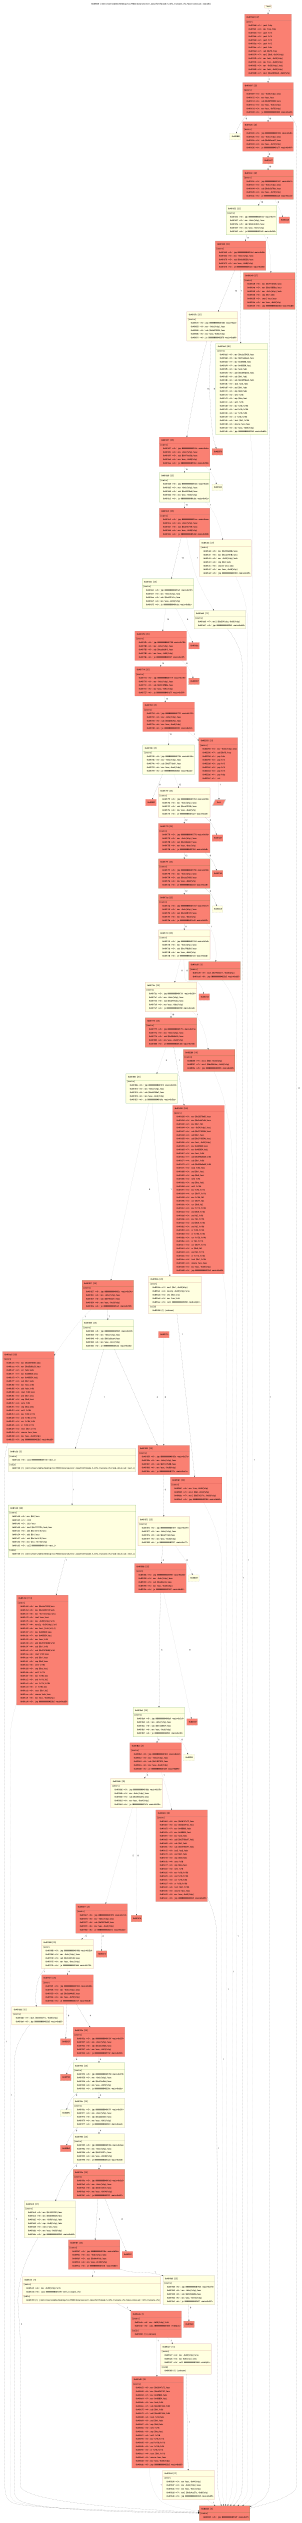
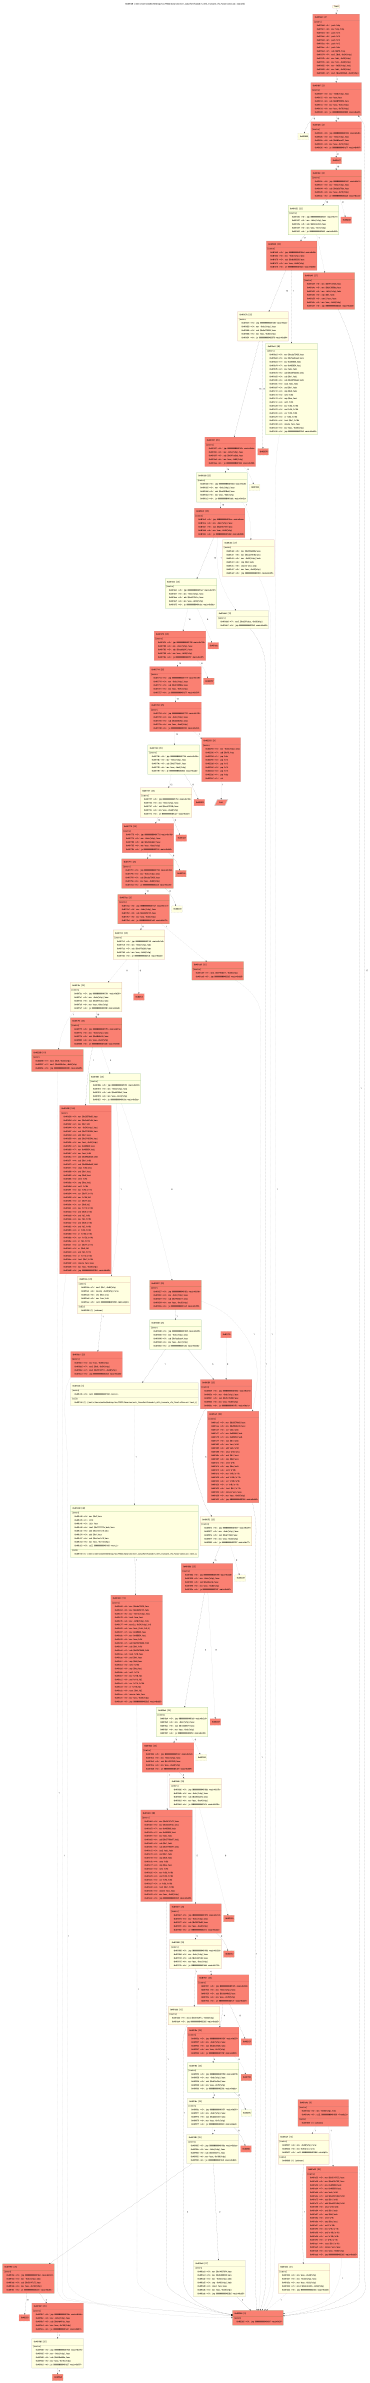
node "0x401e41 [9]": removed
